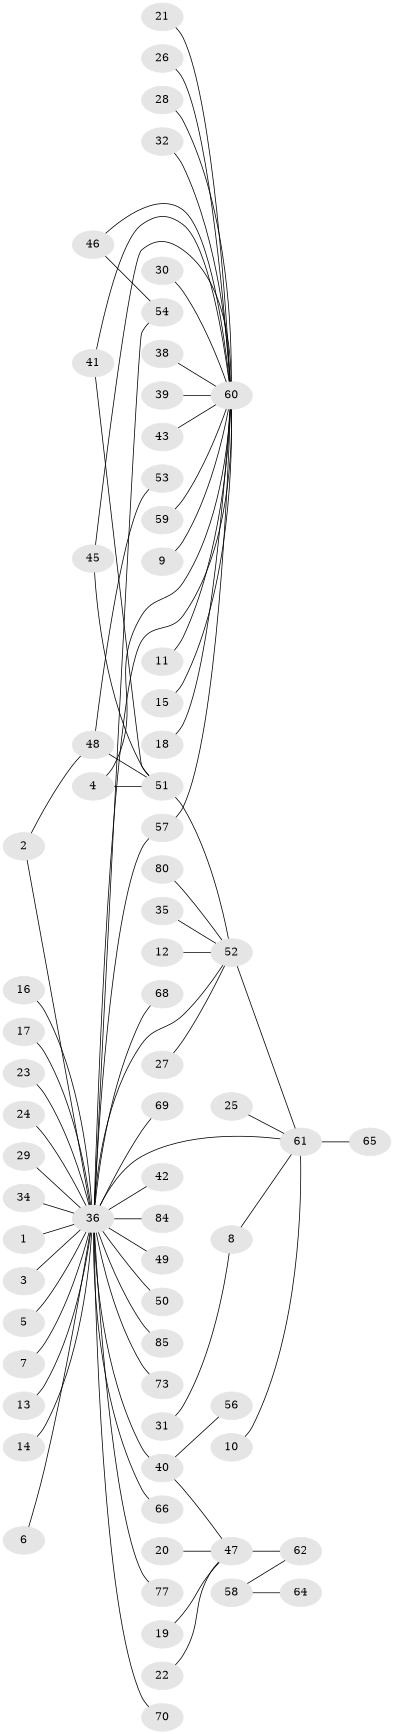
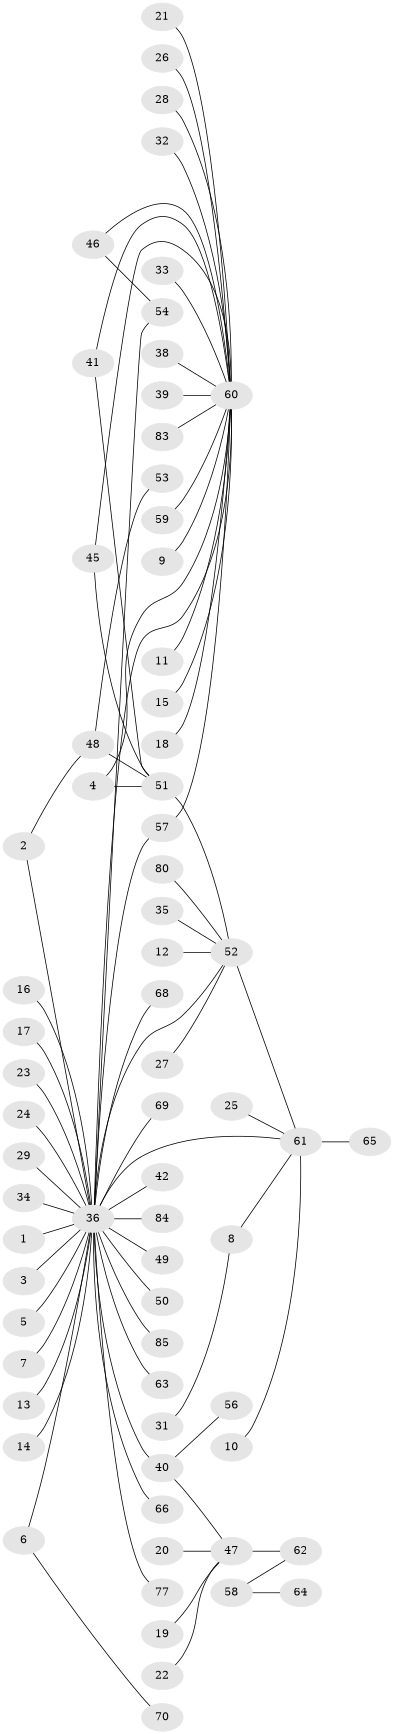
node "30": label "30" -> "33"
node "43": label "43" -> "83"
node "73": label "73" -> "63"
edge "36" -- "70": now "6" -- "70"
